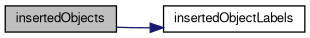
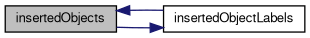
edge "insertedObjectLabels" -> "insertedObjects": added
